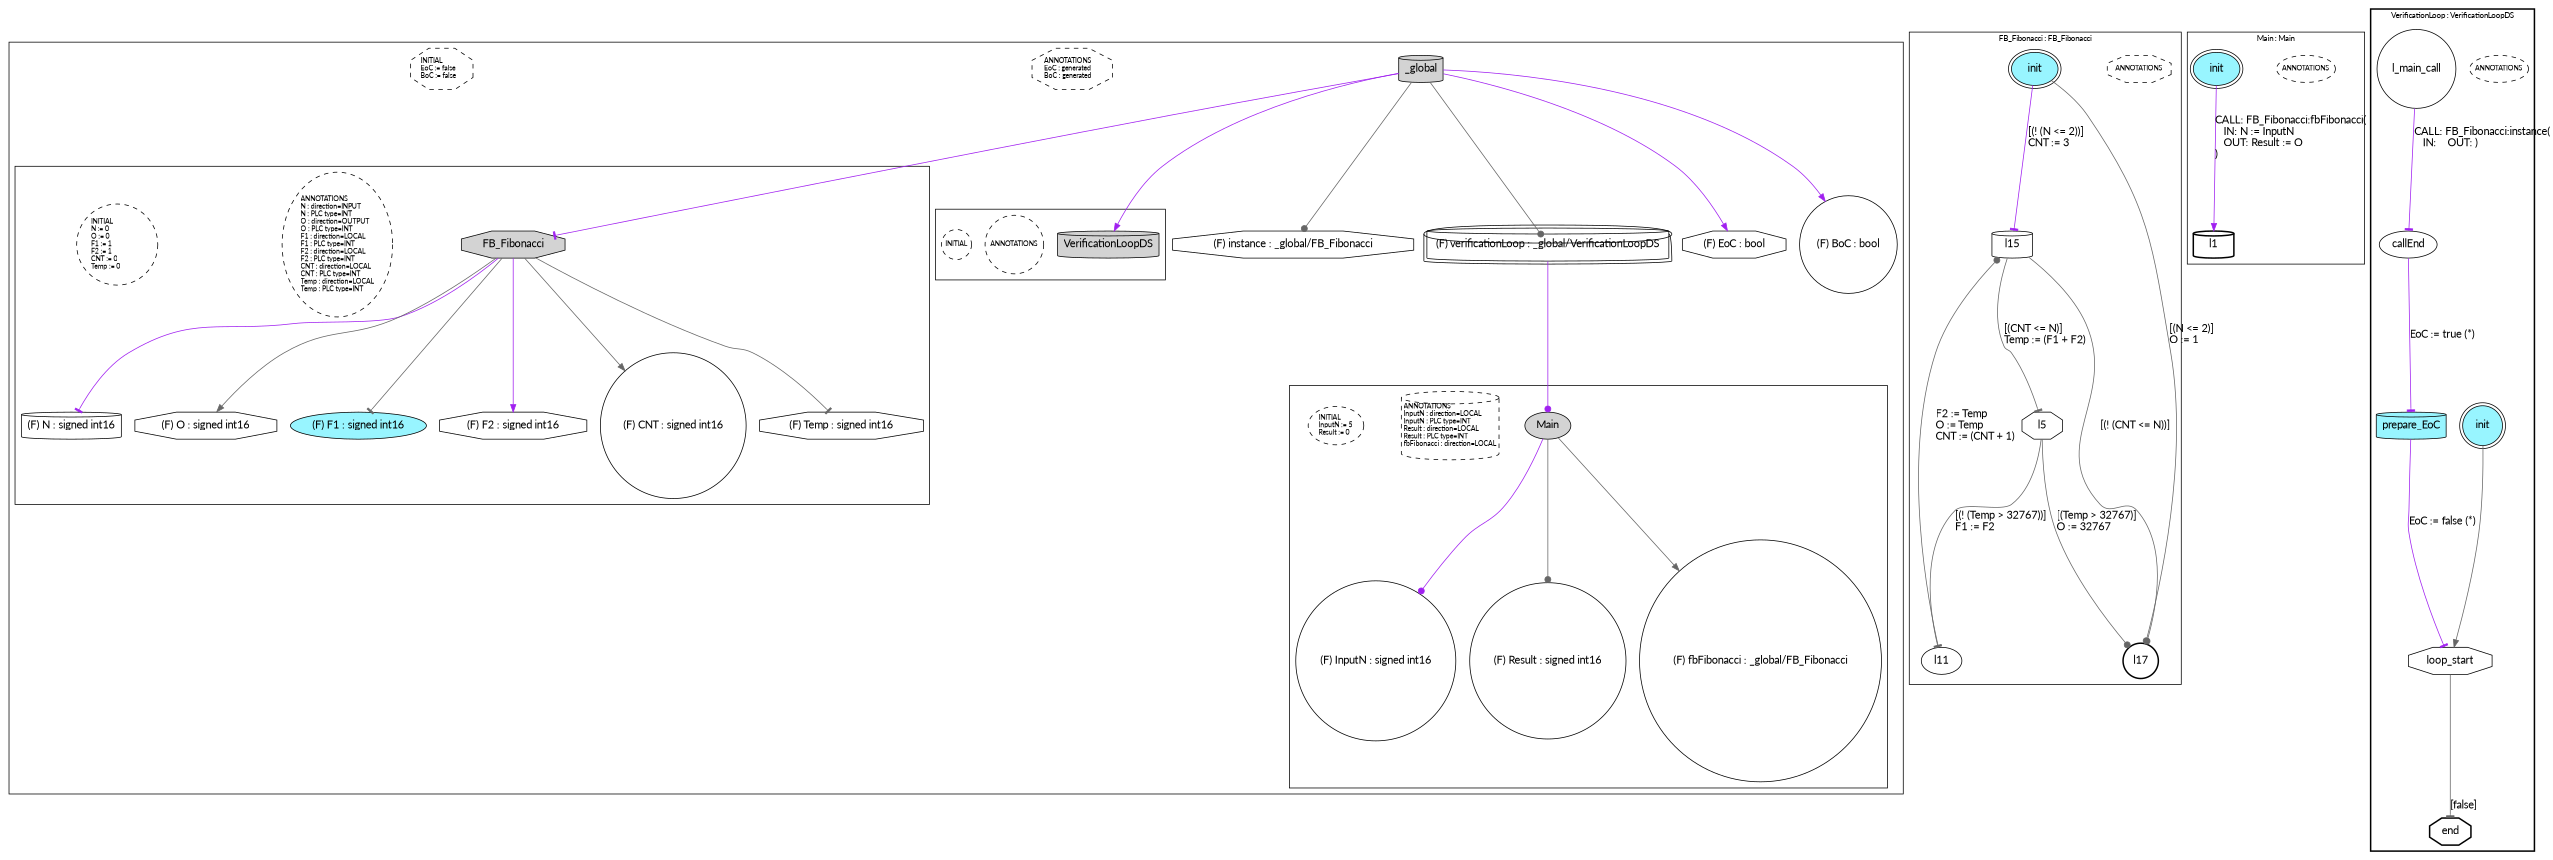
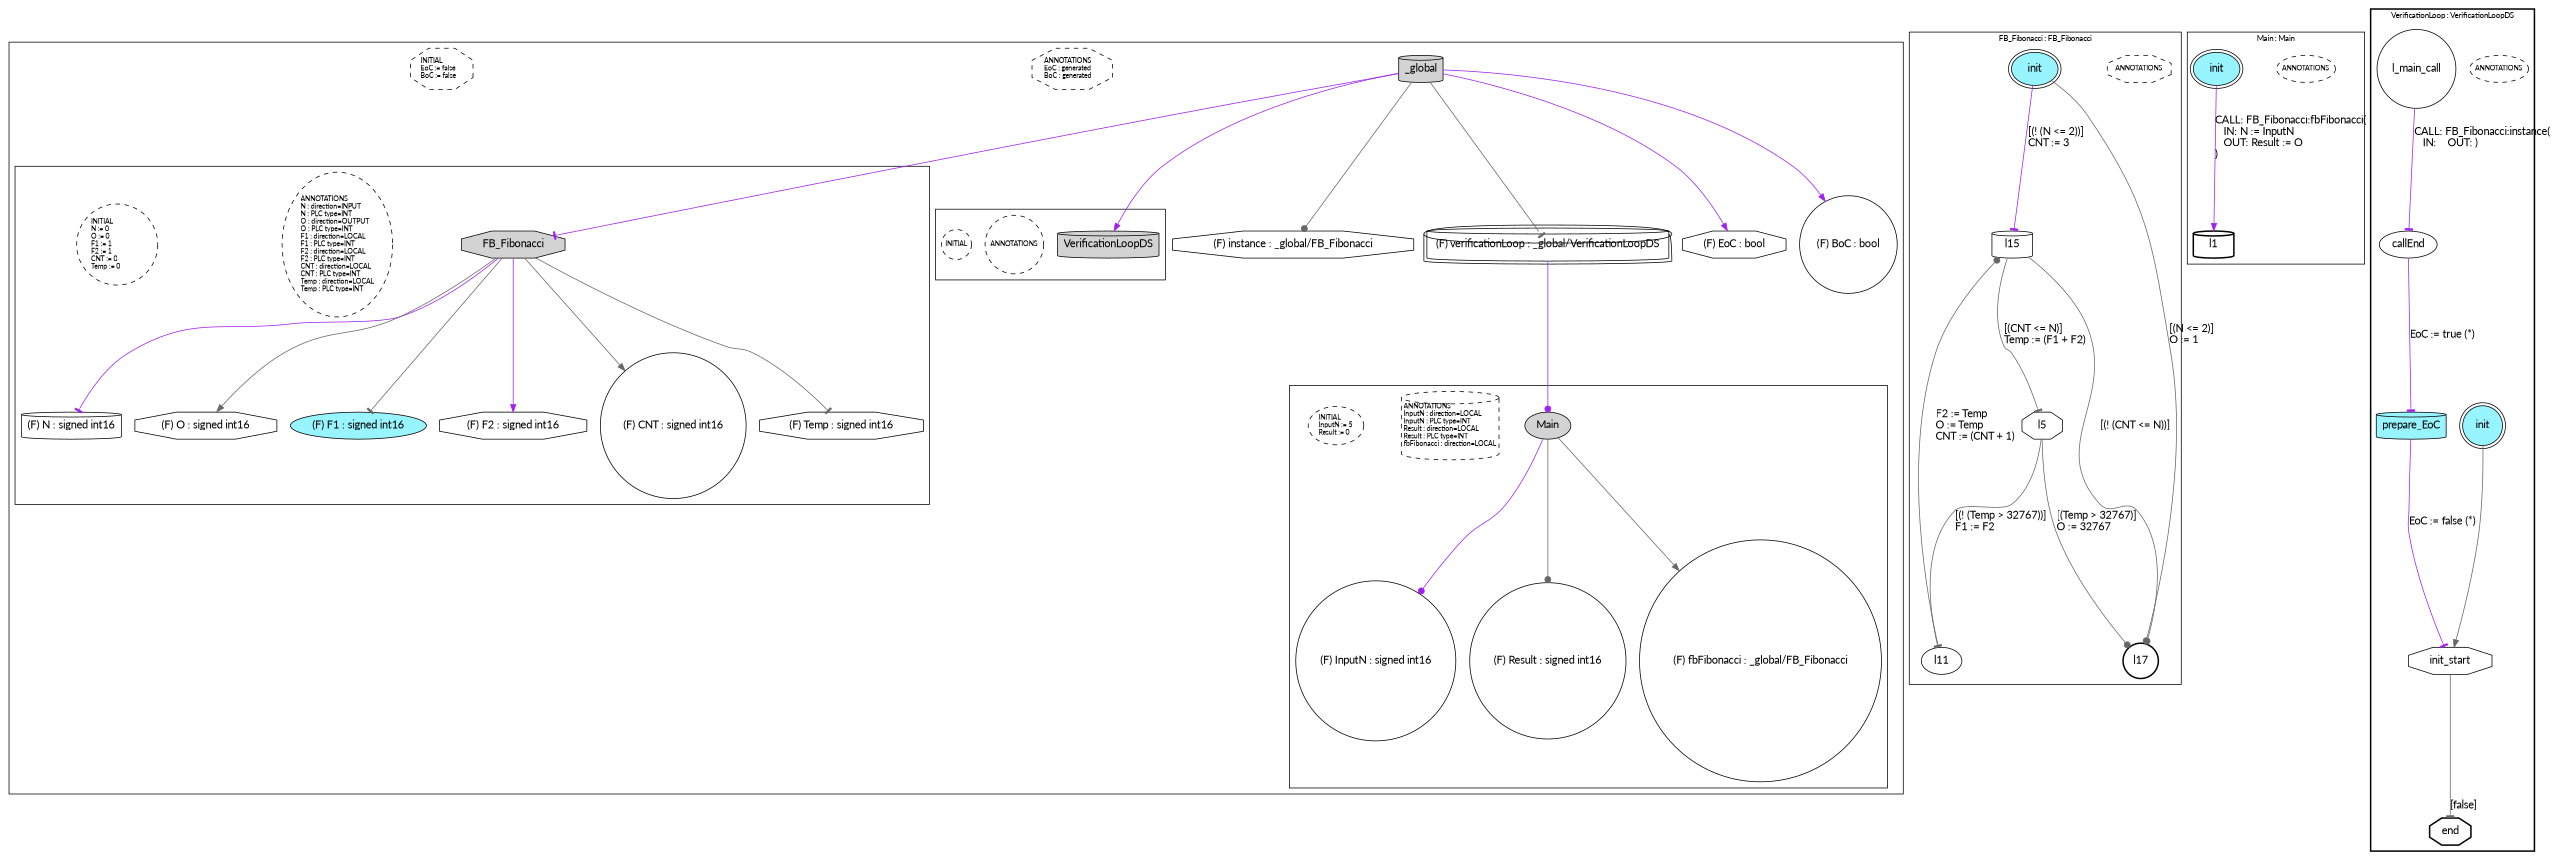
edge "_global" -> "(F) verificationLoop : _global/VerificationLoopDS": arrowhead dot -> tee
node "loop_start": label "loop_start" -> "init_start"
